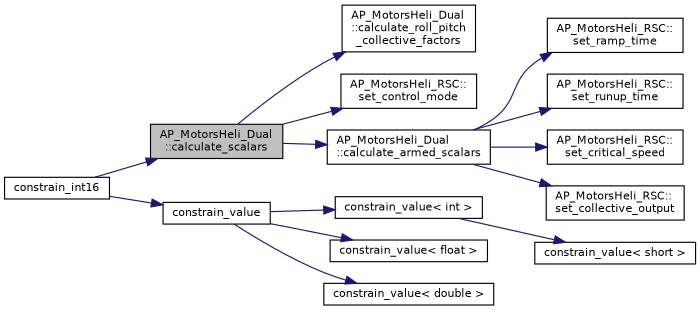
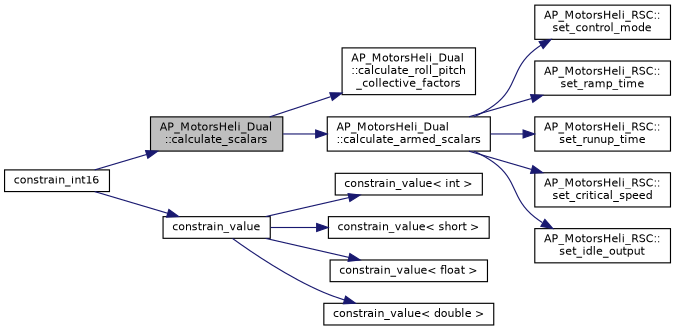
edge "AP_MotorsHeli_Dual ::calculate_scalars" -> "AP_MotorsHeli_RSC:: set_control_mode": now "AP_MotorsHeli_Dual ::calculate_armed_scalars" -> "AP_MotorsHeli_RSC:: set_control_mode"
node "AP_MotorsHeli_RSC:: set_collective_output": label "AP_MotorsHeli_RSC:: set_collective_output" -> "AP_MotorsHeli_RSC:: set_idle_output"
edge "constrain_value< int >" -> "constrain_value< short >": now "constrain_value" -> "constrain_value< short >"
